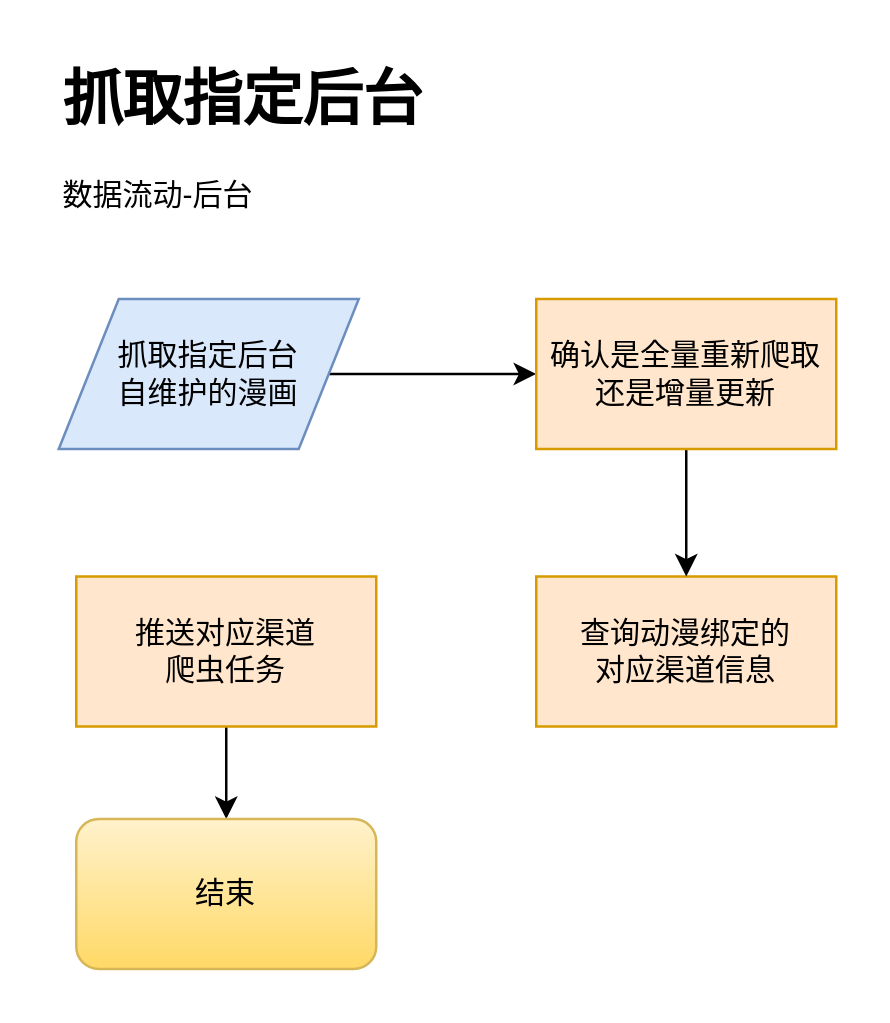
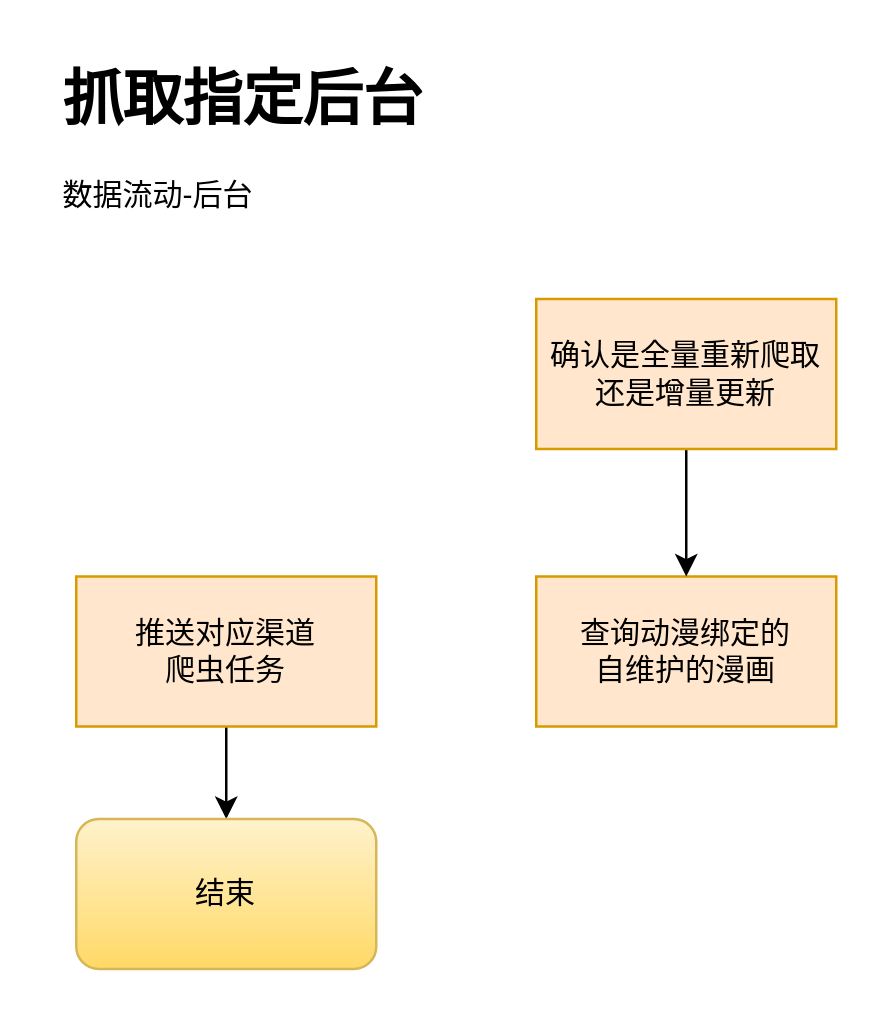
node "抓取指定后台 自维护的漫画": removed
edge "抓取指定后台 自维护的漫画" -> "确认是全量重新爬取还是增量更新": removed
node "查询动漫绑定的 对应渠道信息": label "查询动漫绑定的 对应渠道信息" -> "查询动漫绑定的 自维护的漫画"
